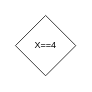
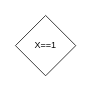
node "X==4": label "X==4" -> "X==1"
